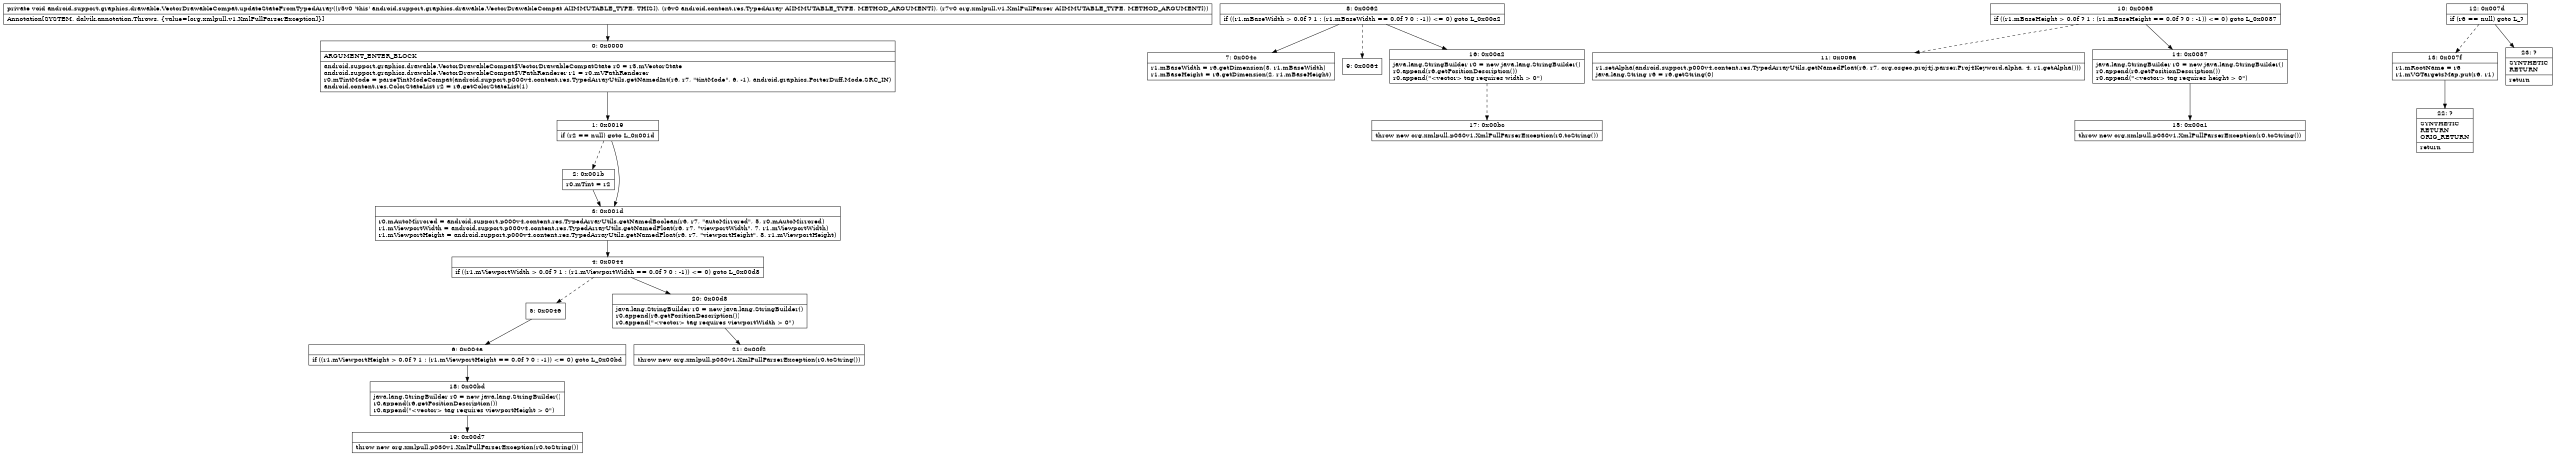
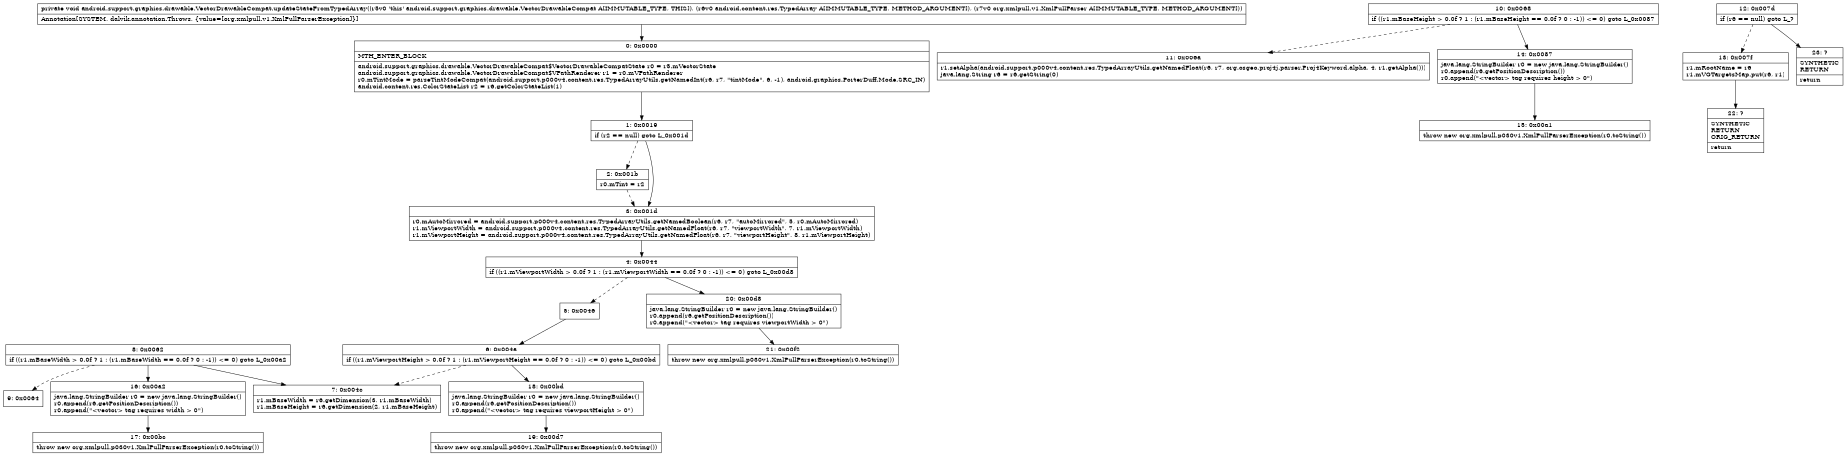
node "0: 0x0000": text "ARGUMENT_ENTER_BLOCK" -> "MTH_ENTER_BLOCK"
edge "16: 0x00a2" -> "17: 0x00bc": style dashed -> solid
edge "2: 0x001b" -> "3: 0x001d": style solid -> dashed
edge "6: 0x004a" -> "7: 0x004c": added
